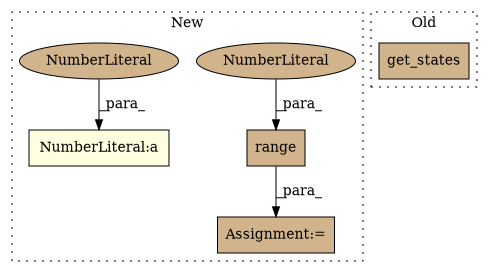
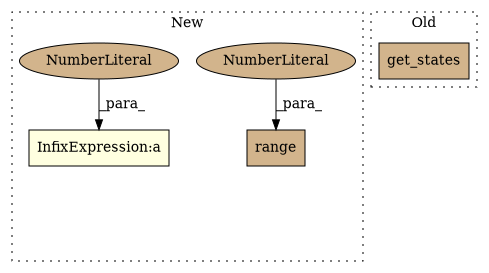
node "NumberLiteral:a": label "NumberLiteral:a" -> "InfixExpression:a"
node "Assignment:=": removed
